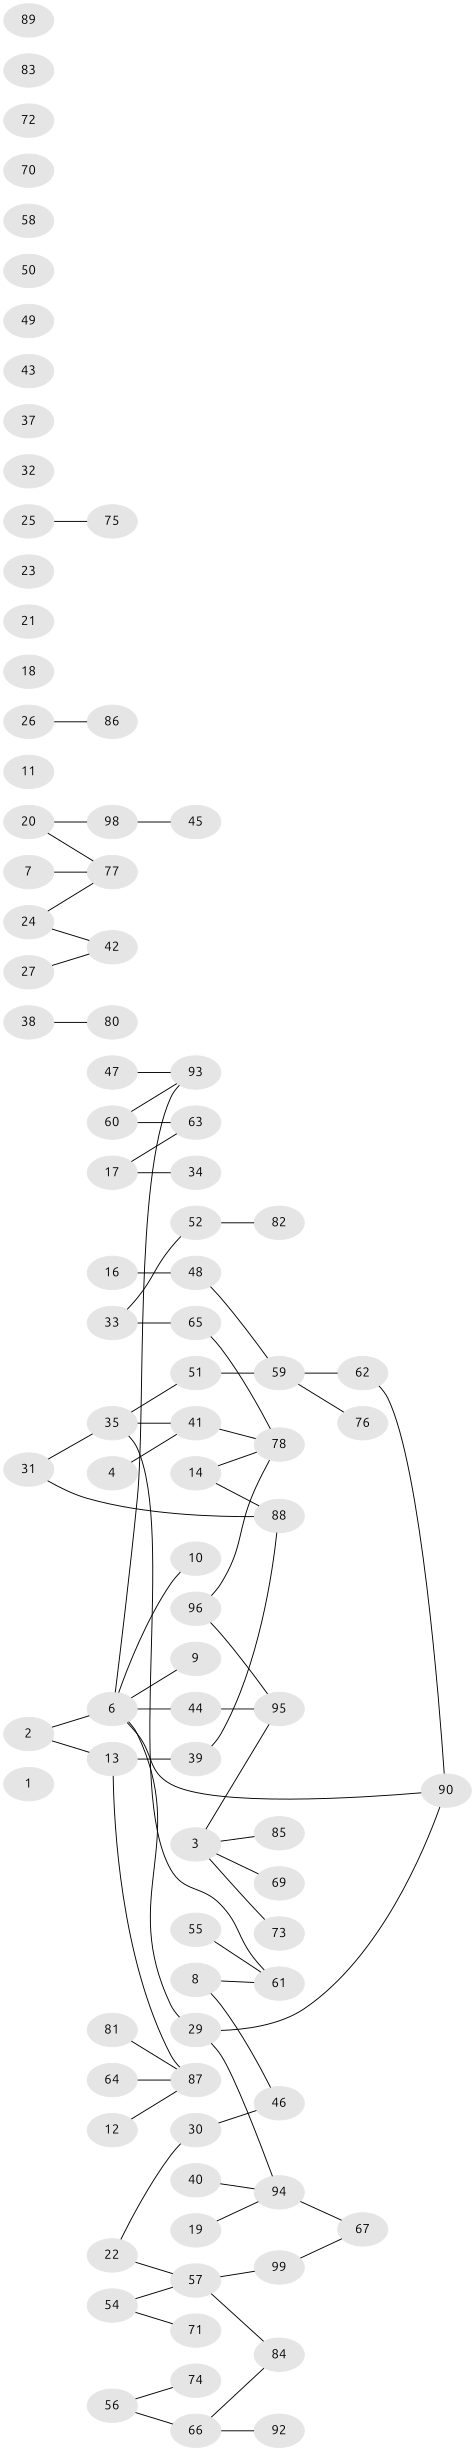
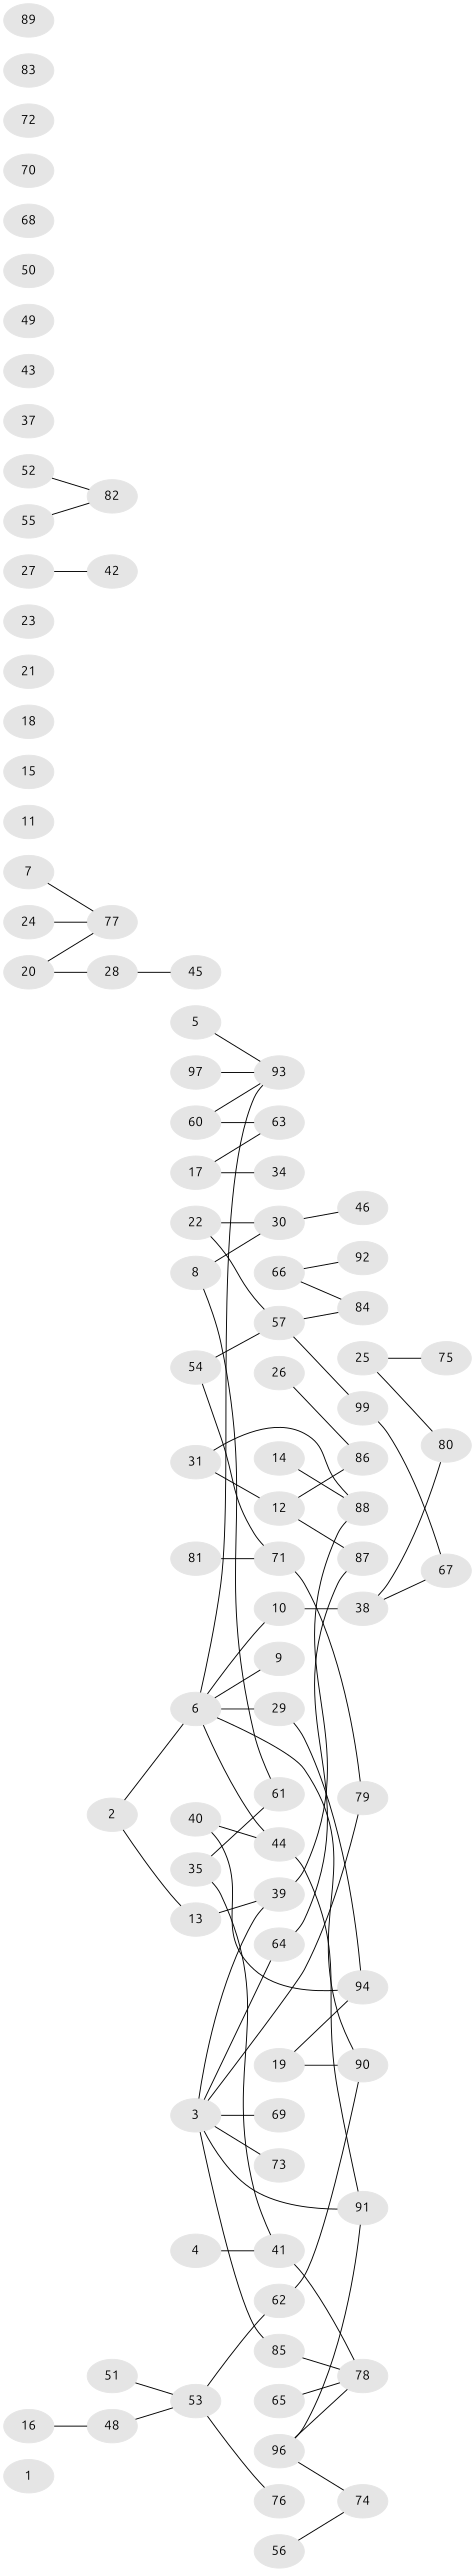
node "58": label "58" -> "68"
node "32": removed
node "15": added
node "98": label "98" -> "28"
edge "24" -- "42": removed
node "5": added
node "47": label "47" -> "97"
node "33": removed
node "59": label "59" -> "53"
edge "51" -- "35": removed
edge "25" -- "80": added
edge "35" -- "31": now "12" -- "31"
edge "78" -- "14": now "78" -- "85"
edge "86" -- "12": added
edge "10" -- "38": added
node "95": label "95" -> "91"
node "79": added
edge "40" -- "44": added
edge "13" -- "87": removed
edge "90" -- "29": now "90" -- "19"
edge "55" -- "61": now "55" -- "82"
edge "39" -- "3": added
edge "64" -- "3": added
edge "8" -- "46": now "8" -- "30"
edge "81" -- "87": now "81" -- "71"
edge "94" -- "67": now "38" -- "67"
edge "56" -- "66": removed
edge "96" -- "74": added
